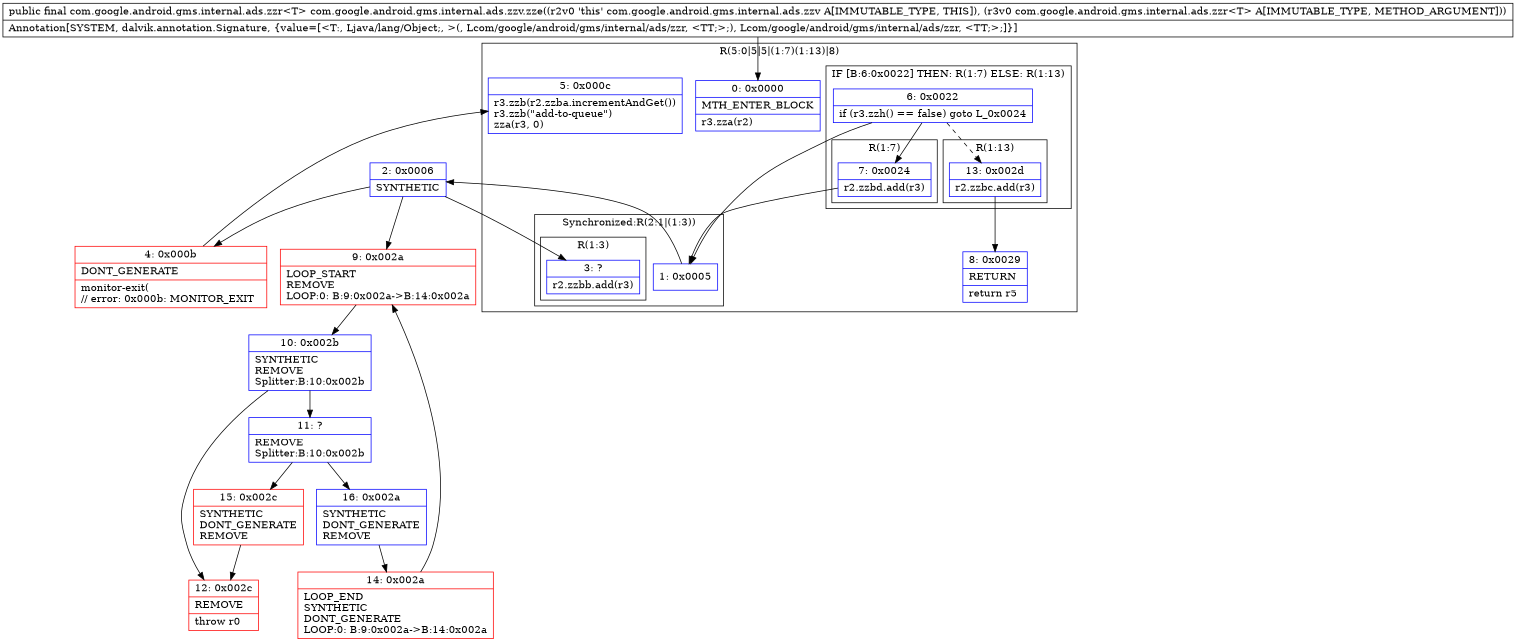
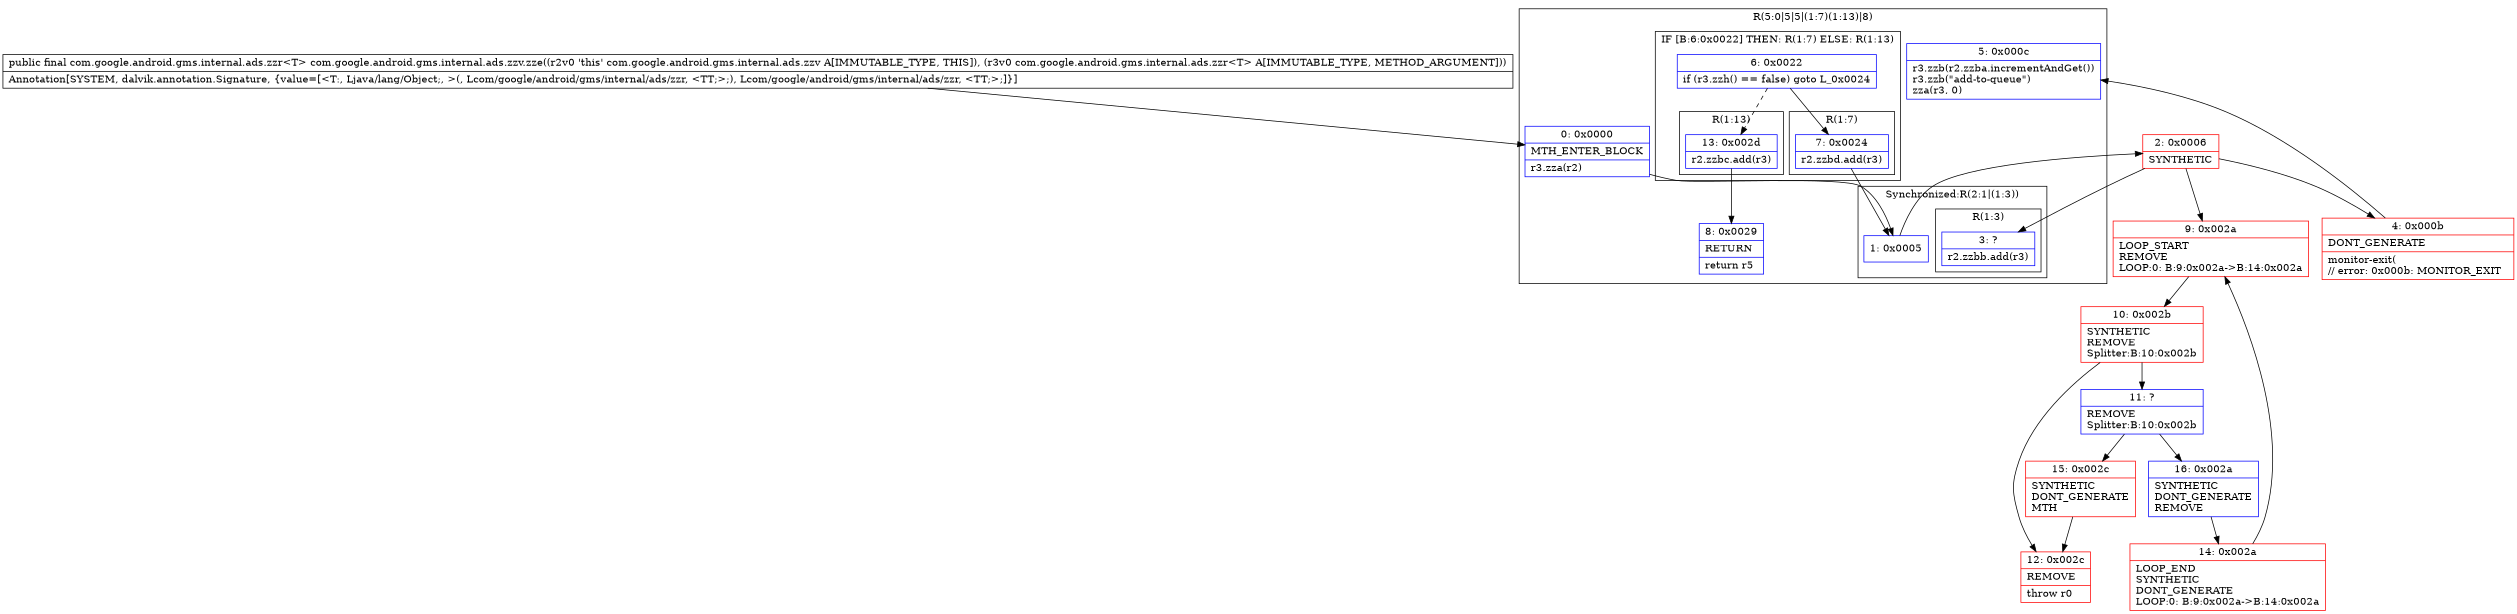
edge "6: 0x0022" -> "1: 0x0005": now "0: 0x0000" -> "1: 0x0005"
node "2: 0x0006": color blue -> red
node "10: 0x002b": color blue -> red
node "15: 0x002c": text "REMOVE" -> "MTH"
